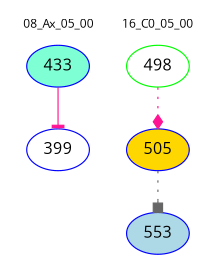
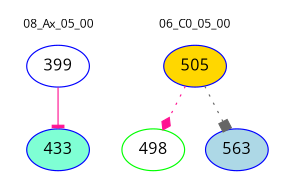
cluster "16_C0_05_00": label "16_C0_05_00" -> "06_C0_05_00"
edge "498" -> "505": reversed
edge "433" -> "399": reversed
node "553": label "553" -> "563"
